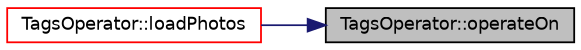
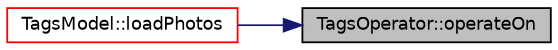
node "TagsOperator::loadPhotos": label "TagsOperator::loadPhotos" -> "TagsModel::loadPhotos"
